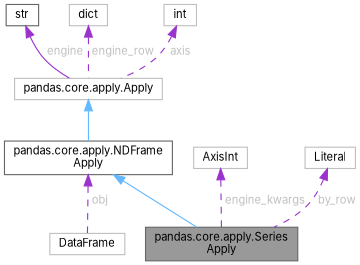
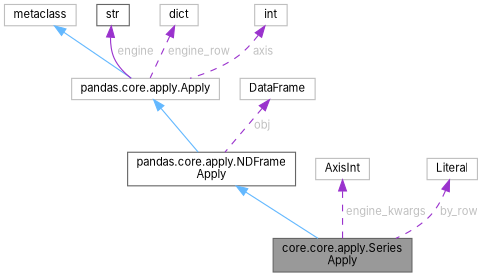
node "metaclass": added
edge "DataFrame" -> "pandas.core.apply.NDFrame Apply": reversed
node "pandas.core.apply.Series Apply": label "pandas.core.apply.Series Apply" -> "core.core.apply.Series Apply"
